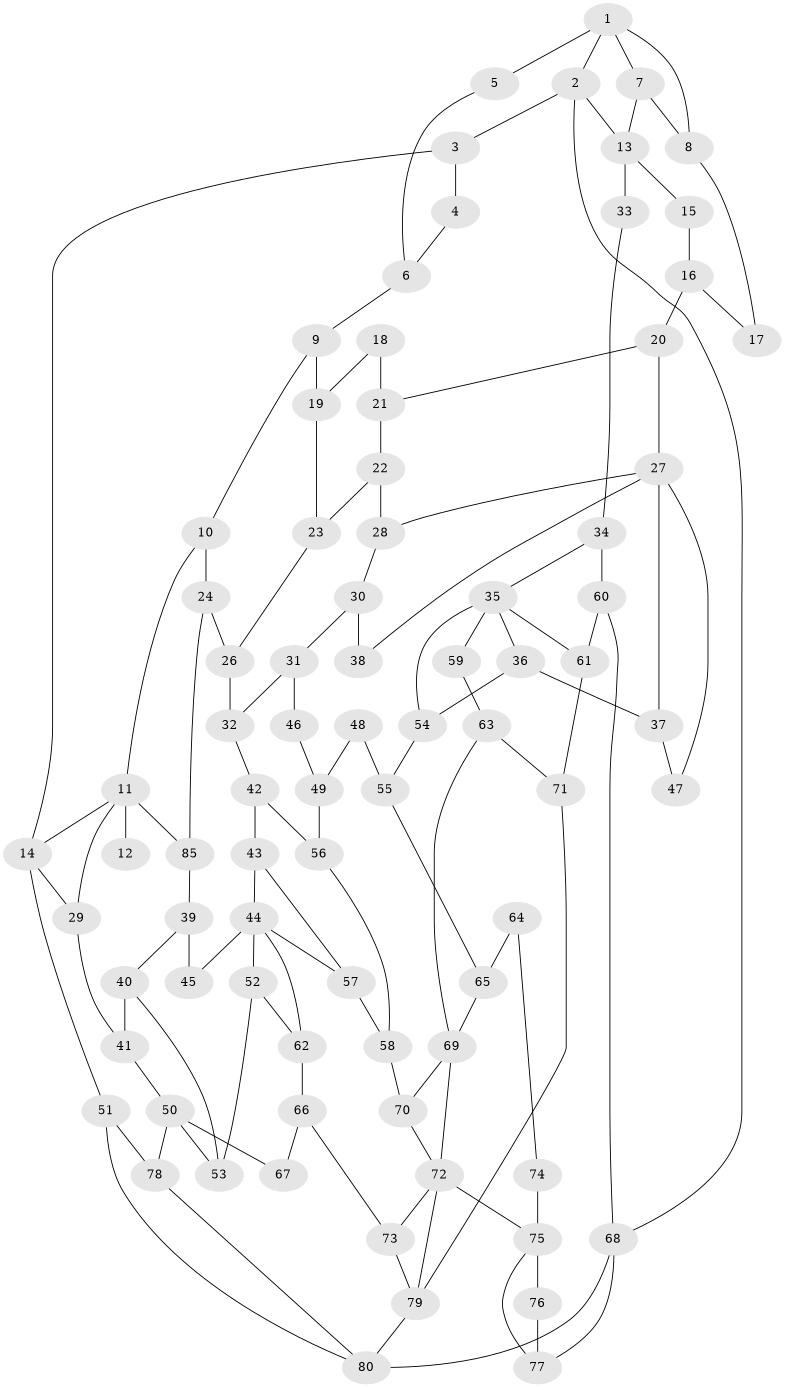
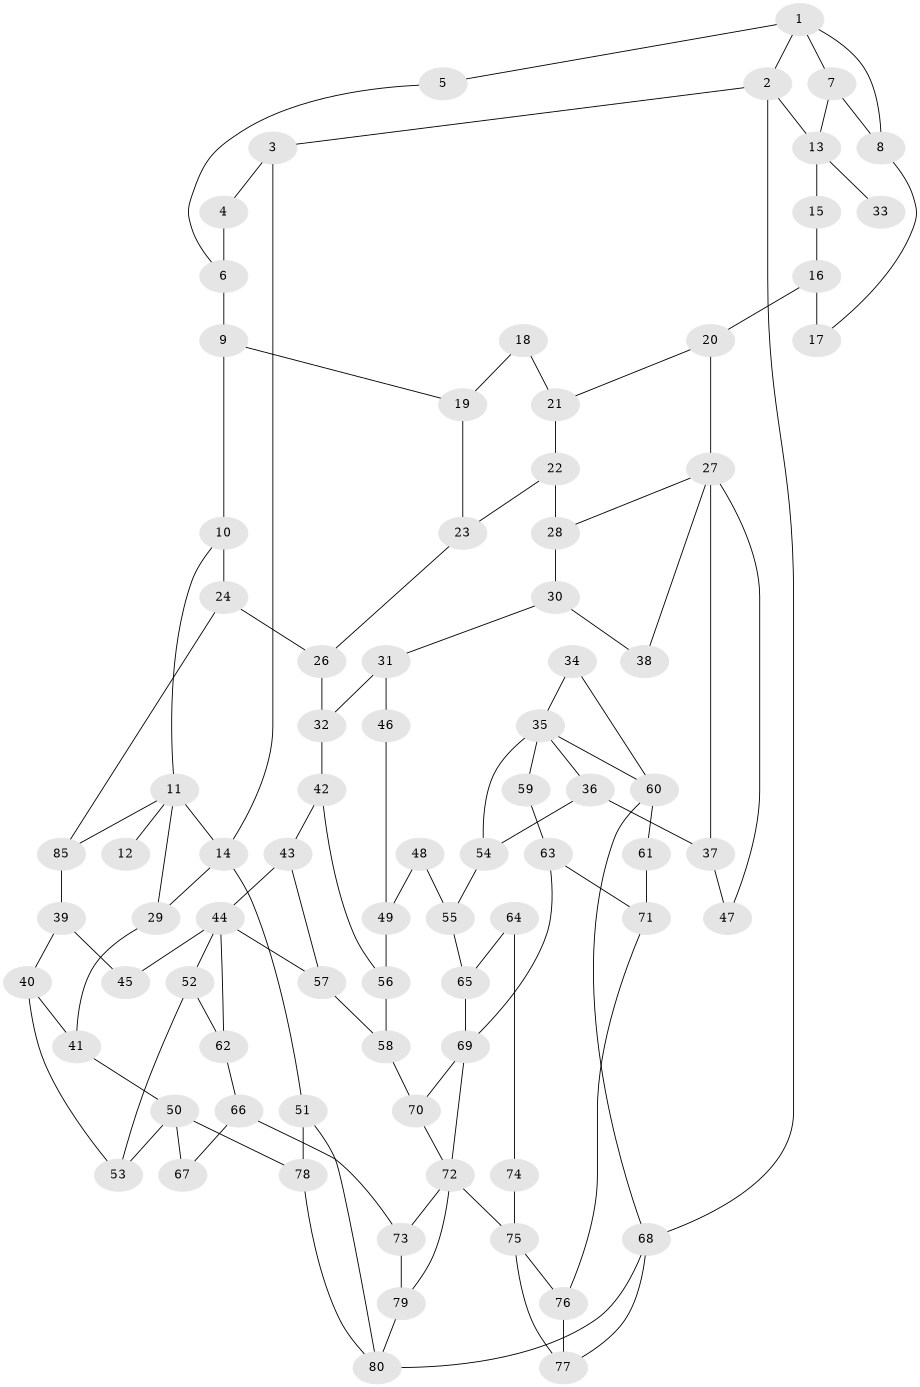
edge "33" -- "34": removed
edge "35" -- "61": now "35" -- "60"
edge "71" -- "79": now "71" -- "76"
